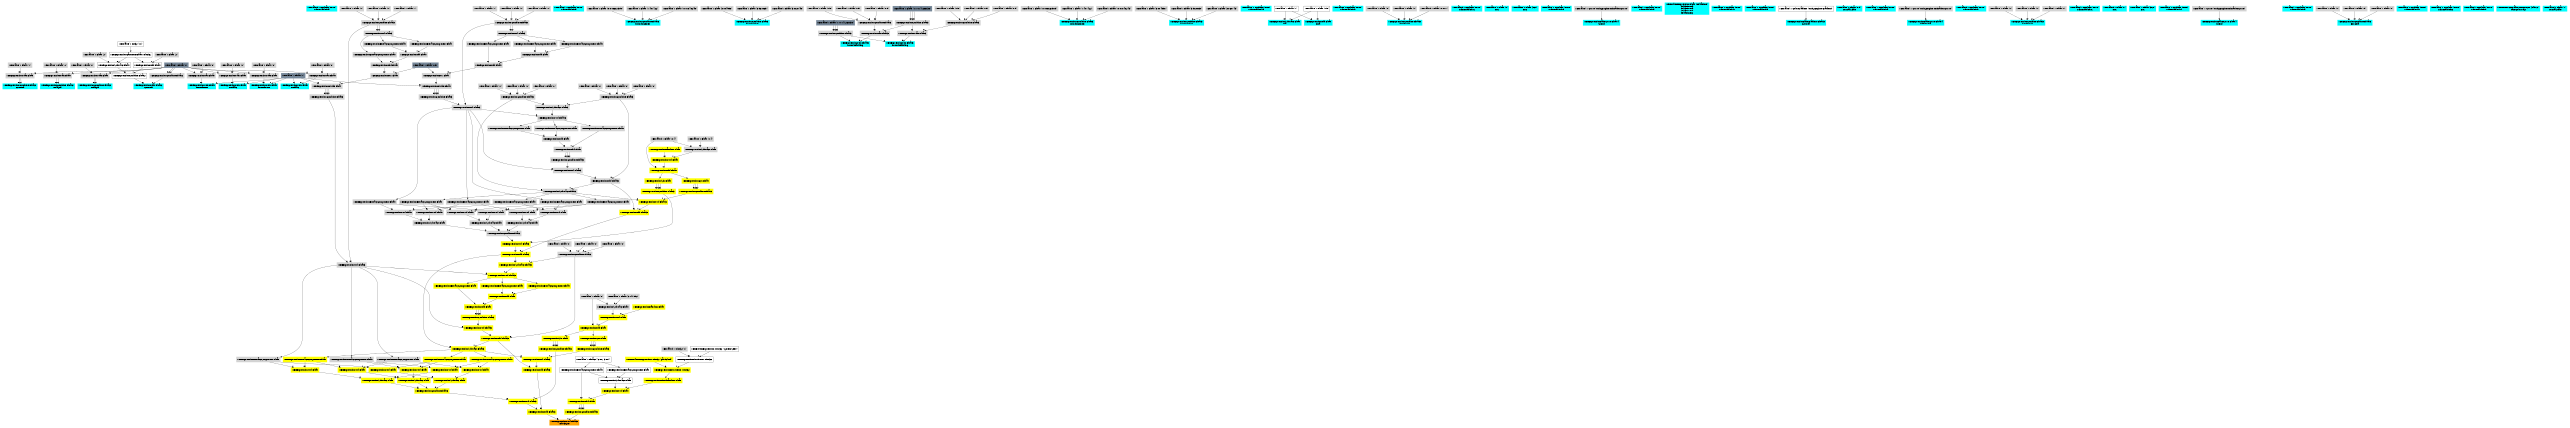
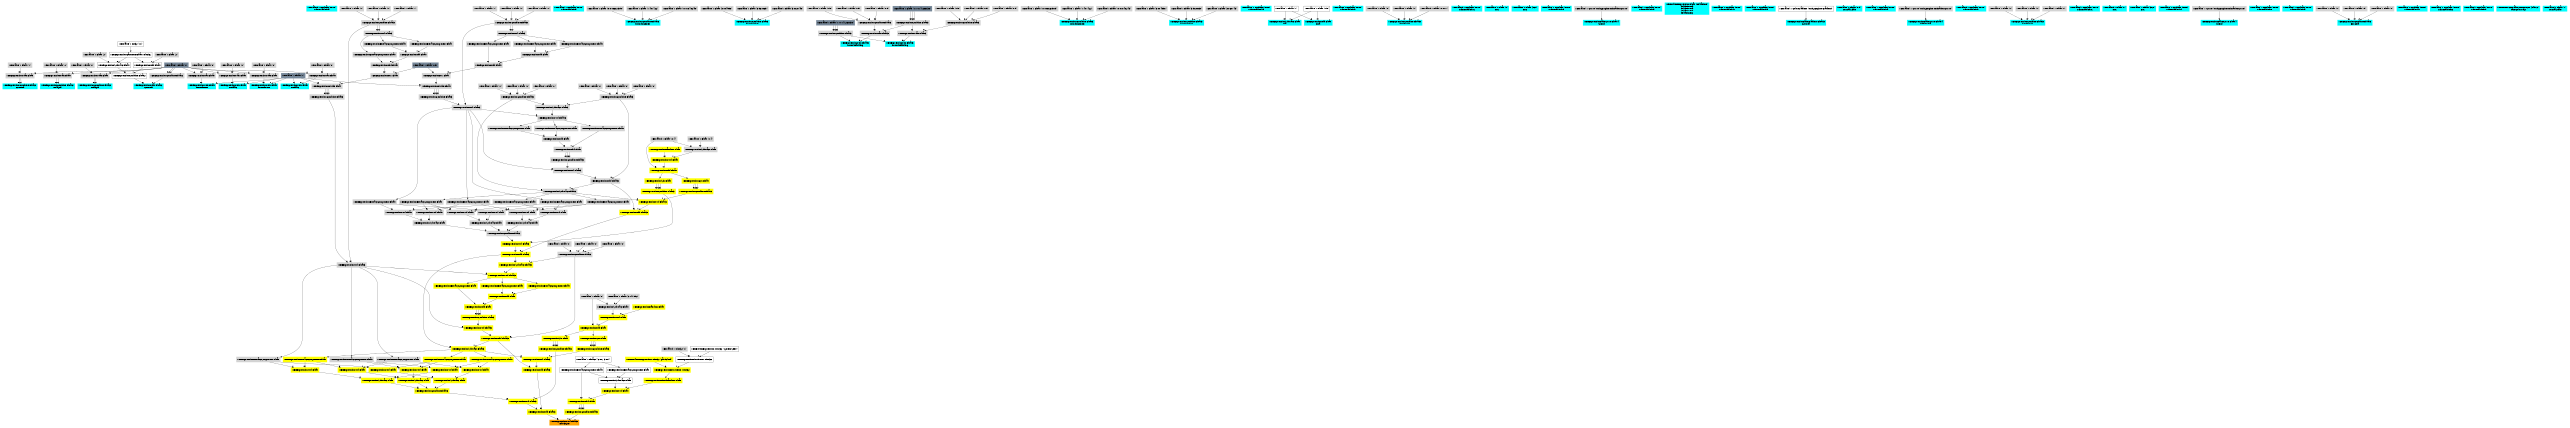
node "VFXValue`1 Boolean (True) _vfx_enabled_e": added
